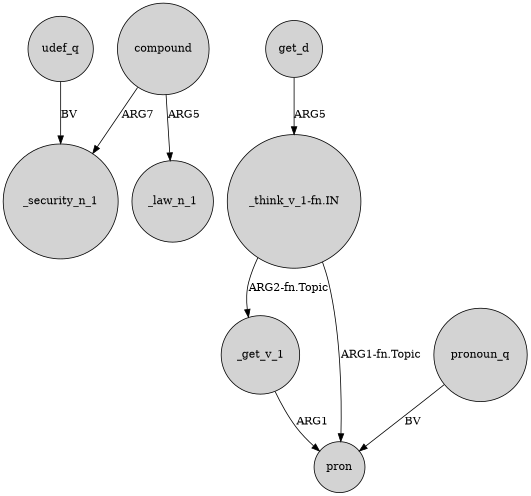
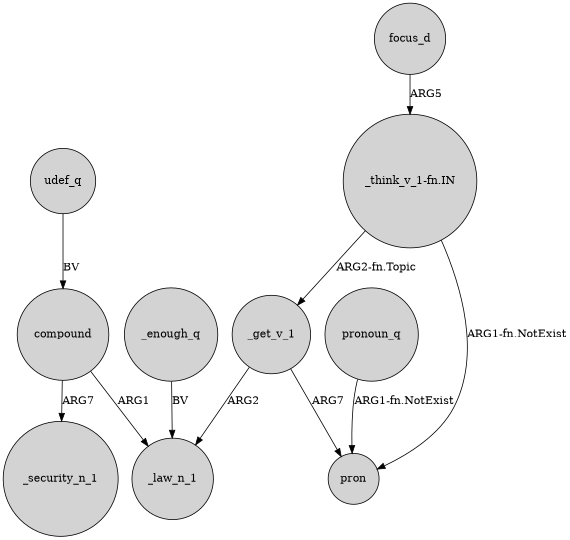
node "get_d": label "get_d" -> "focus_d"
edge "udef_q" -> "_security_n_1": now "udef_q" -> "compound"
edge "compound" -> "_law_n_1": label "ARG5" -> "ARG1"
node "_enough_q": added
edge "_think_v_1-fn.IN" -> "pron": label "ARG1-fn.Topic" -> "ARG1-fn.NotExist"
edge "_get_v_1" -> "_law_n_1": added, label "ARG2"
edge "_get_v_1" -> "pron": label "ARG1" -> "ARG7"
edge "pronoun_q" -> "pron": label "BV" -> "ARG1-fn.NotExist"
